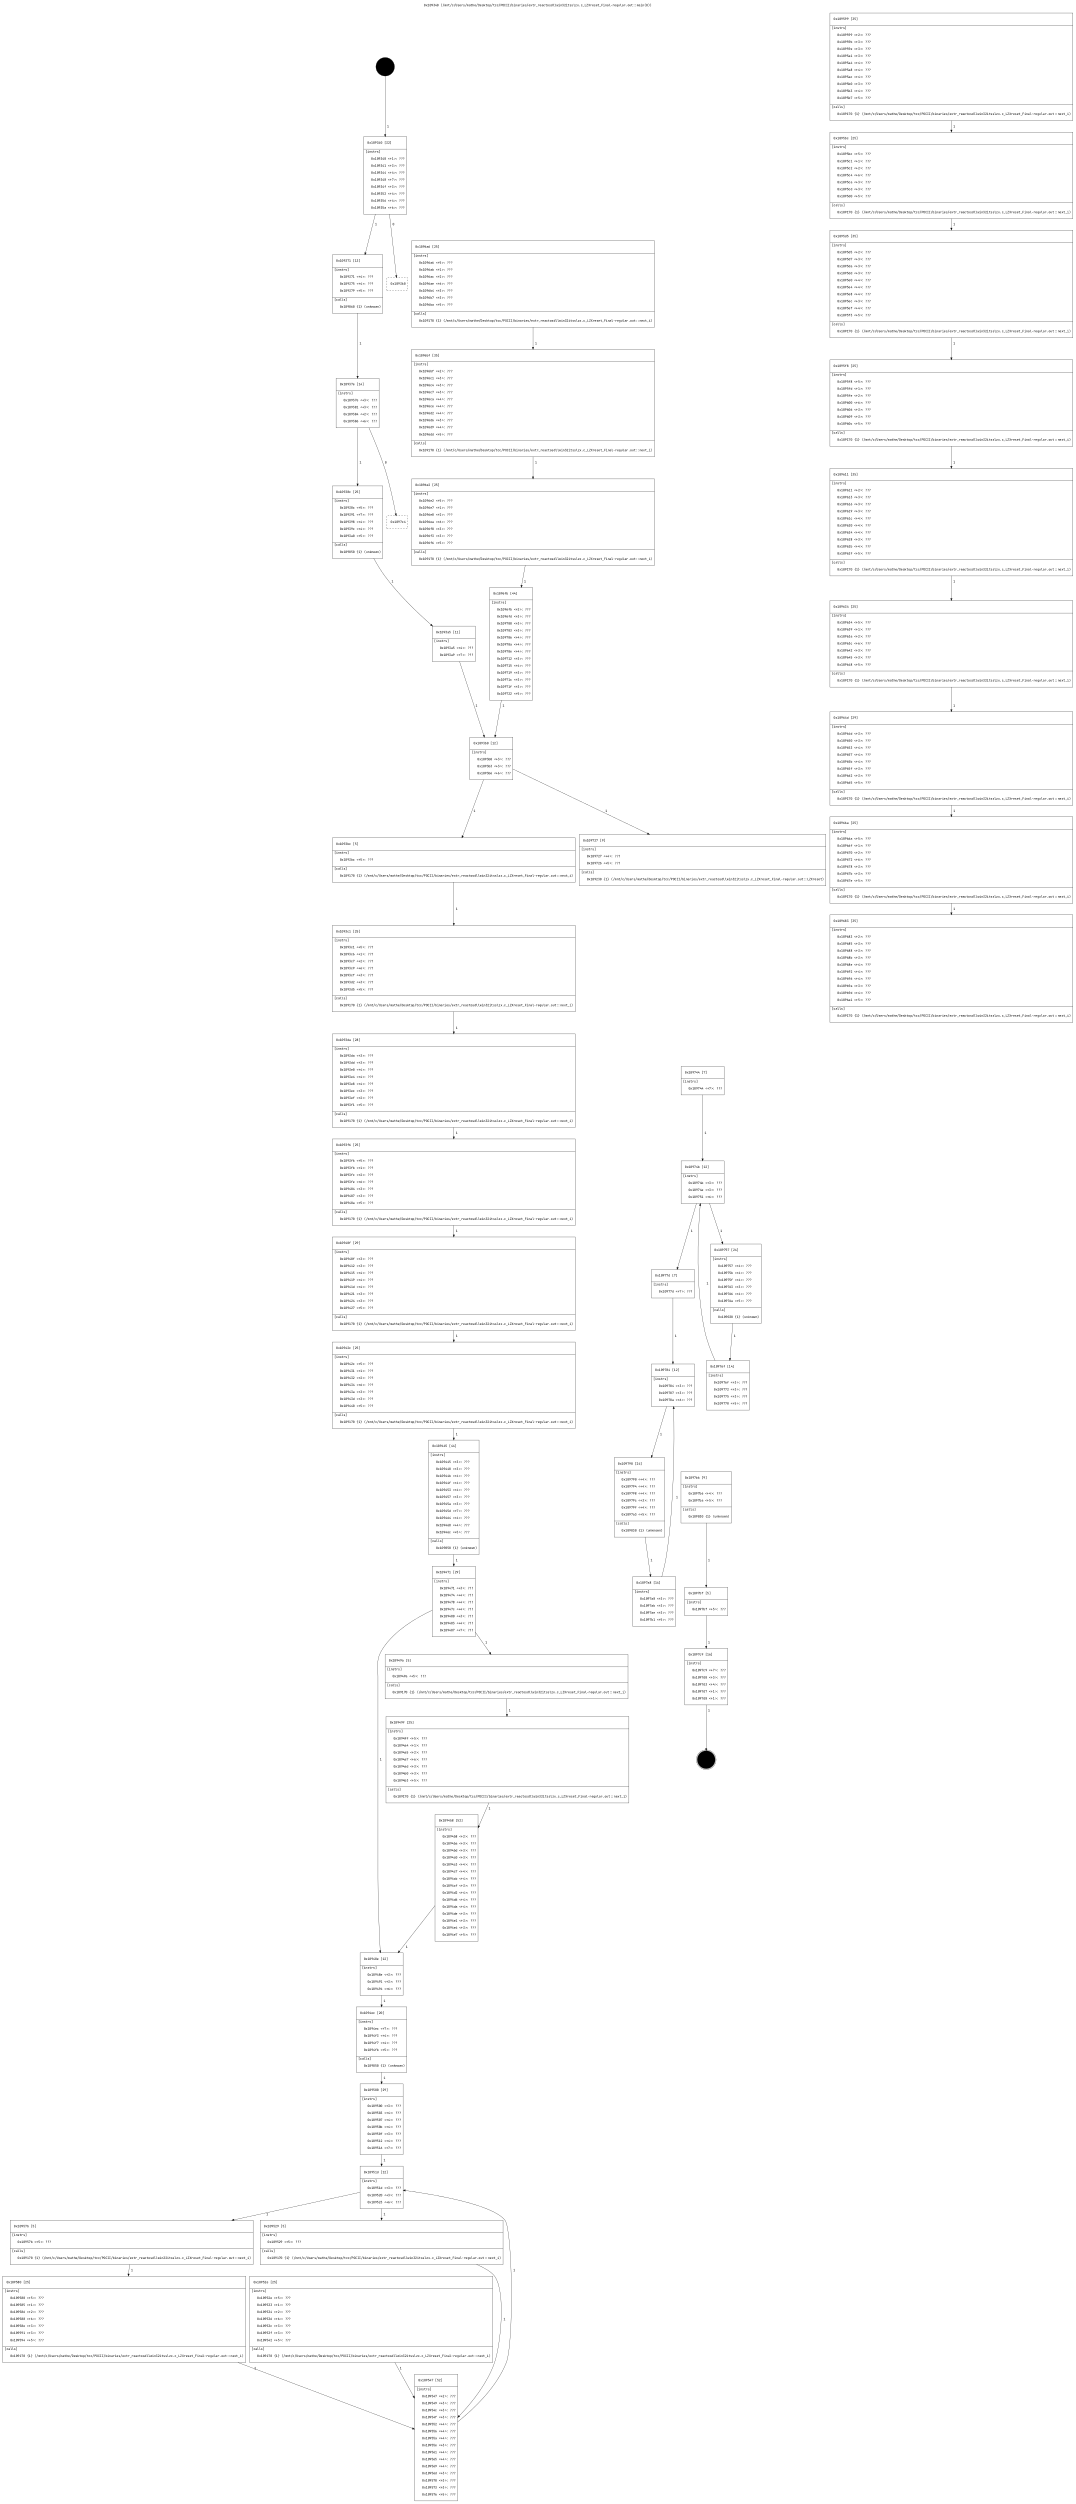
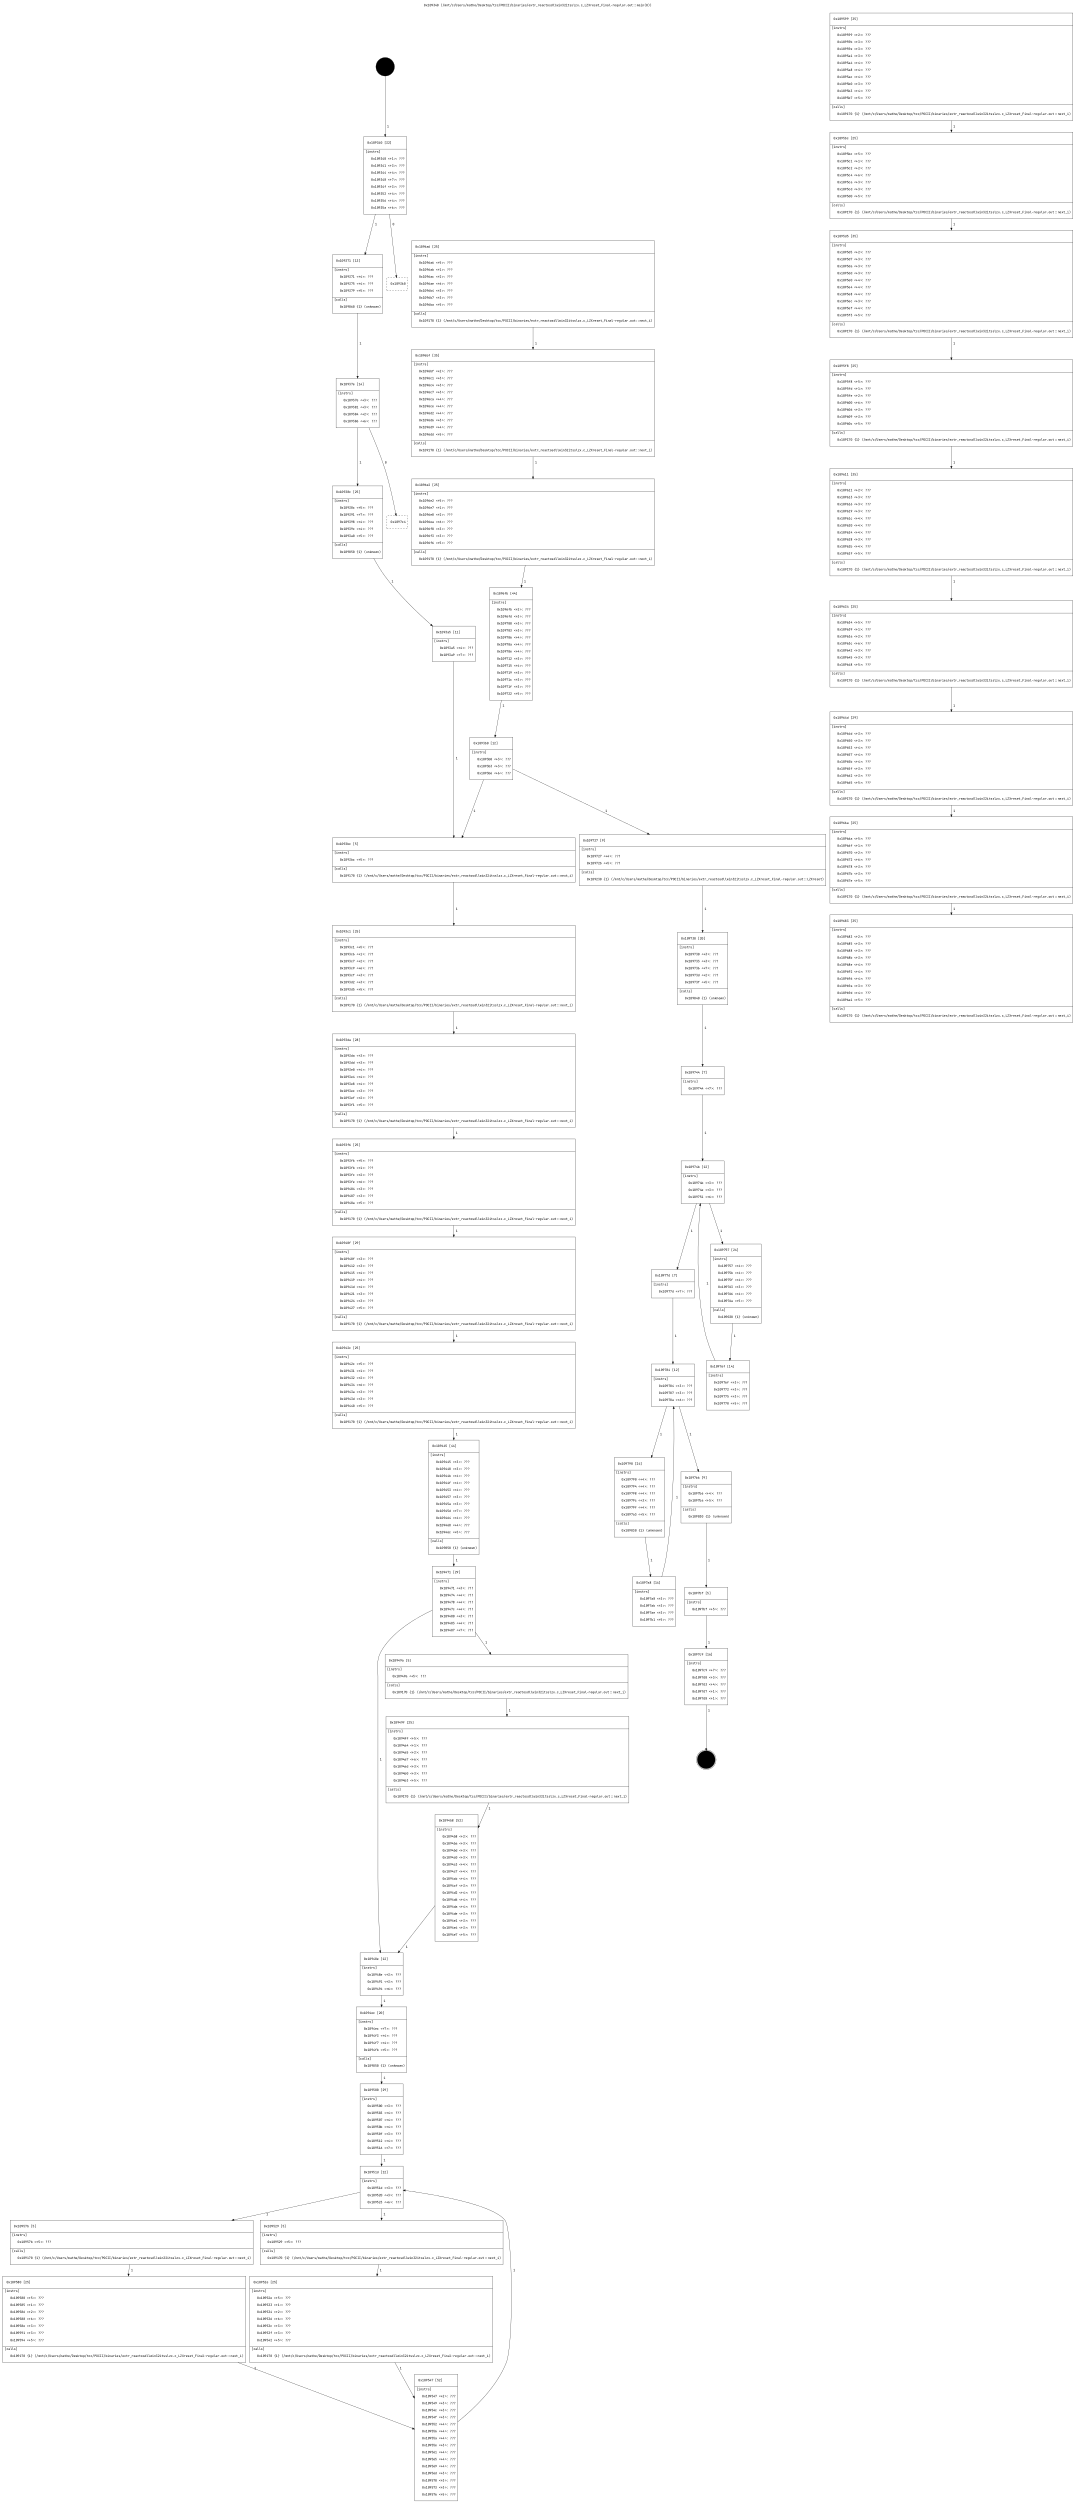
edge "0x1093a5 [11]" -> "0x1093b0 [12]": now "0x1093a5 [11]" -> "0x1093bc [5]"
node "0x109730 [20]": added
edge "0x109784 [12]" -> "0x1097b6 [9]": added, label "1"
edge "0x109529 [5]" -> "0x109547 [52]": now "0x109529 [5]" -> "0x10952e [25]"
